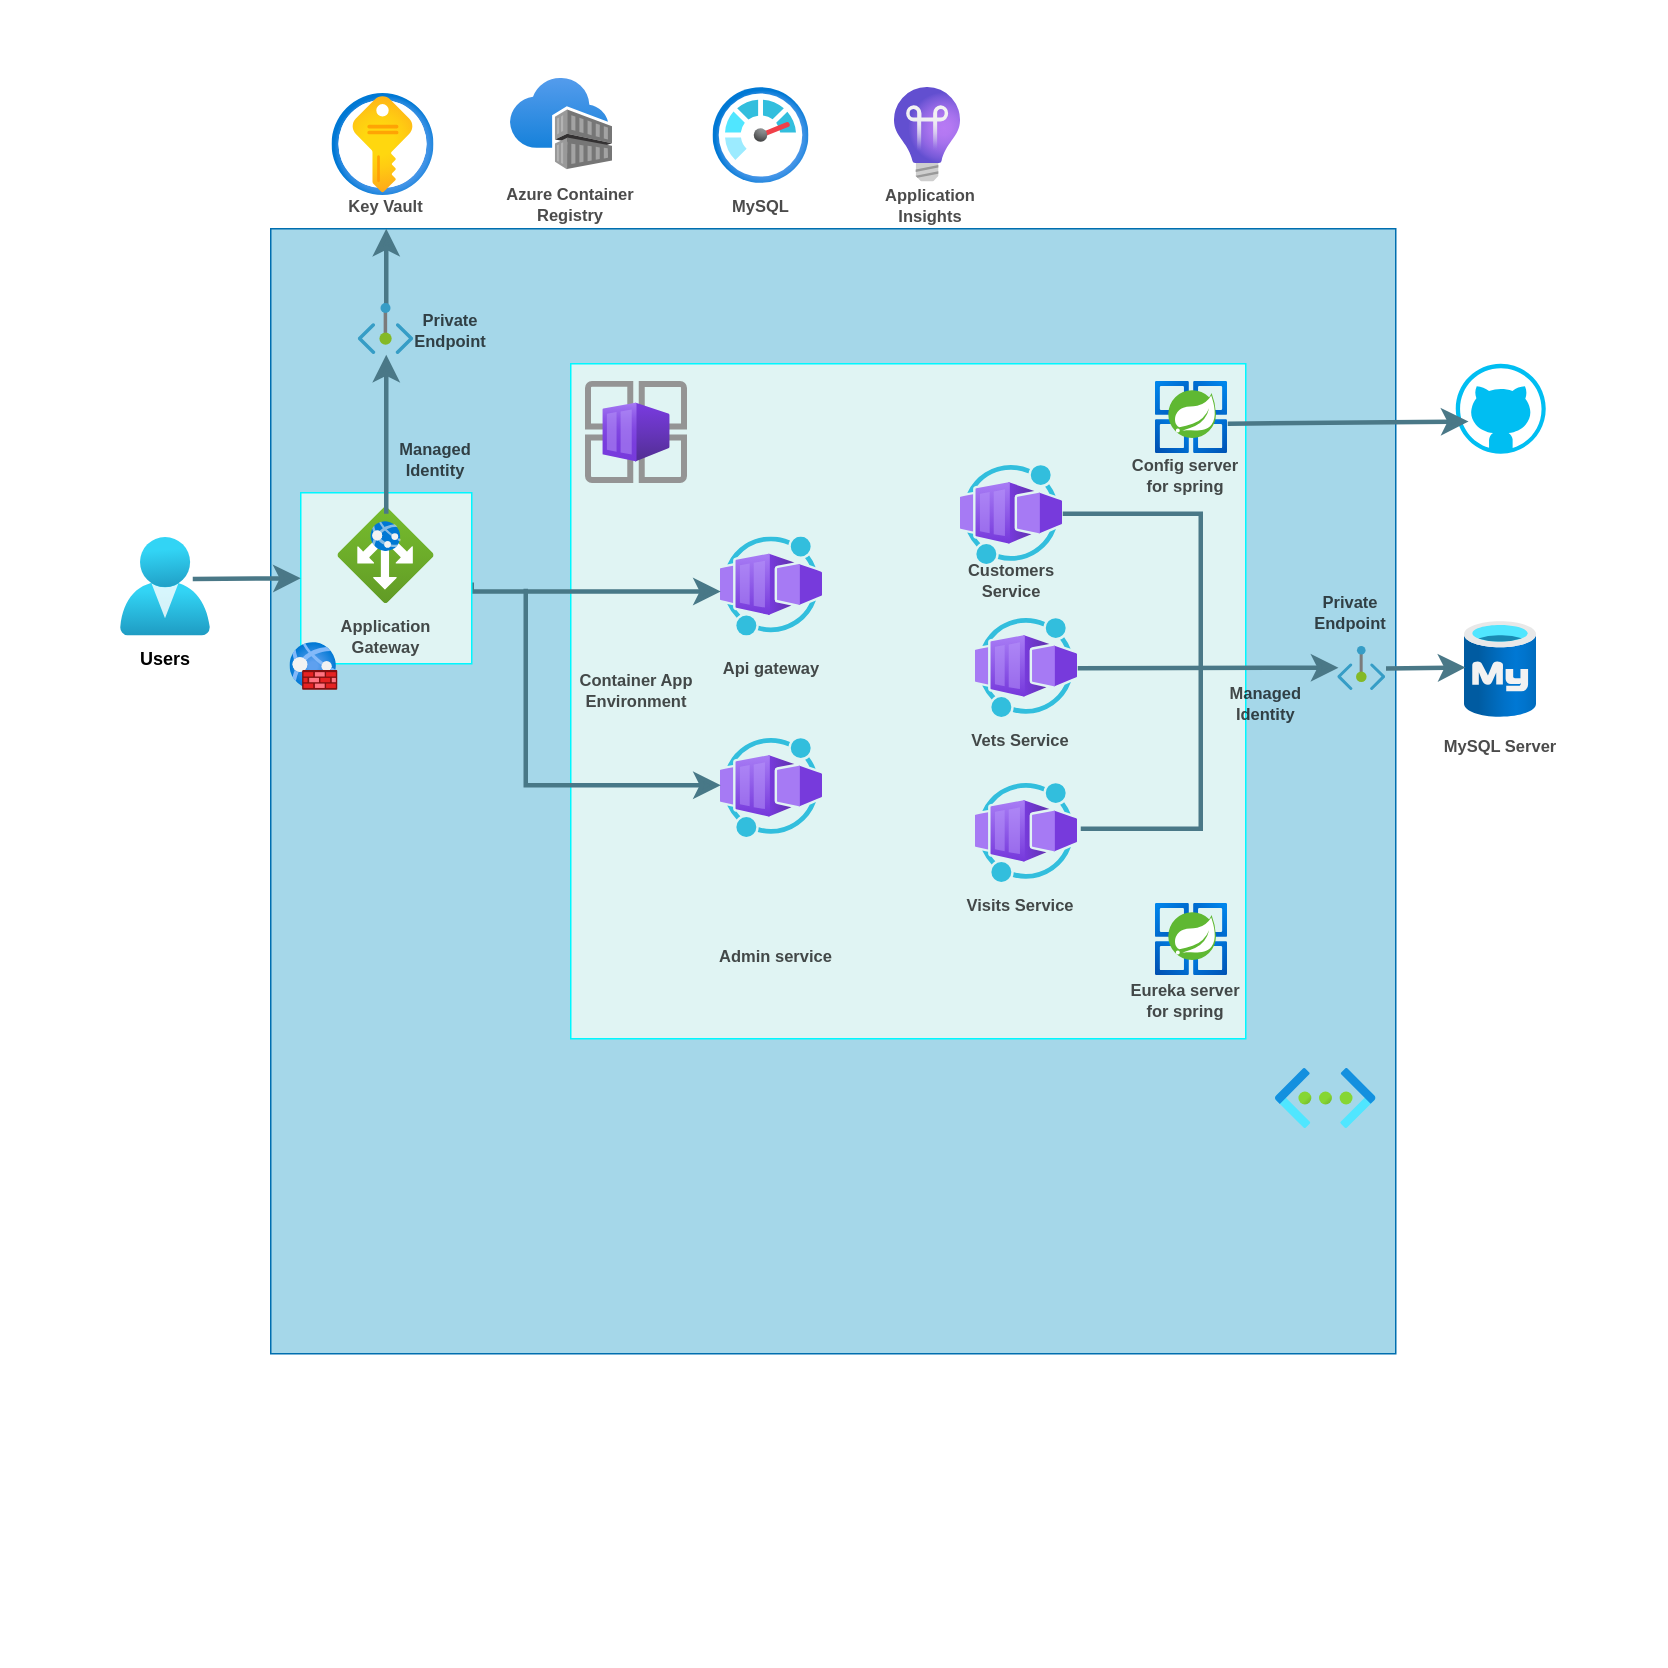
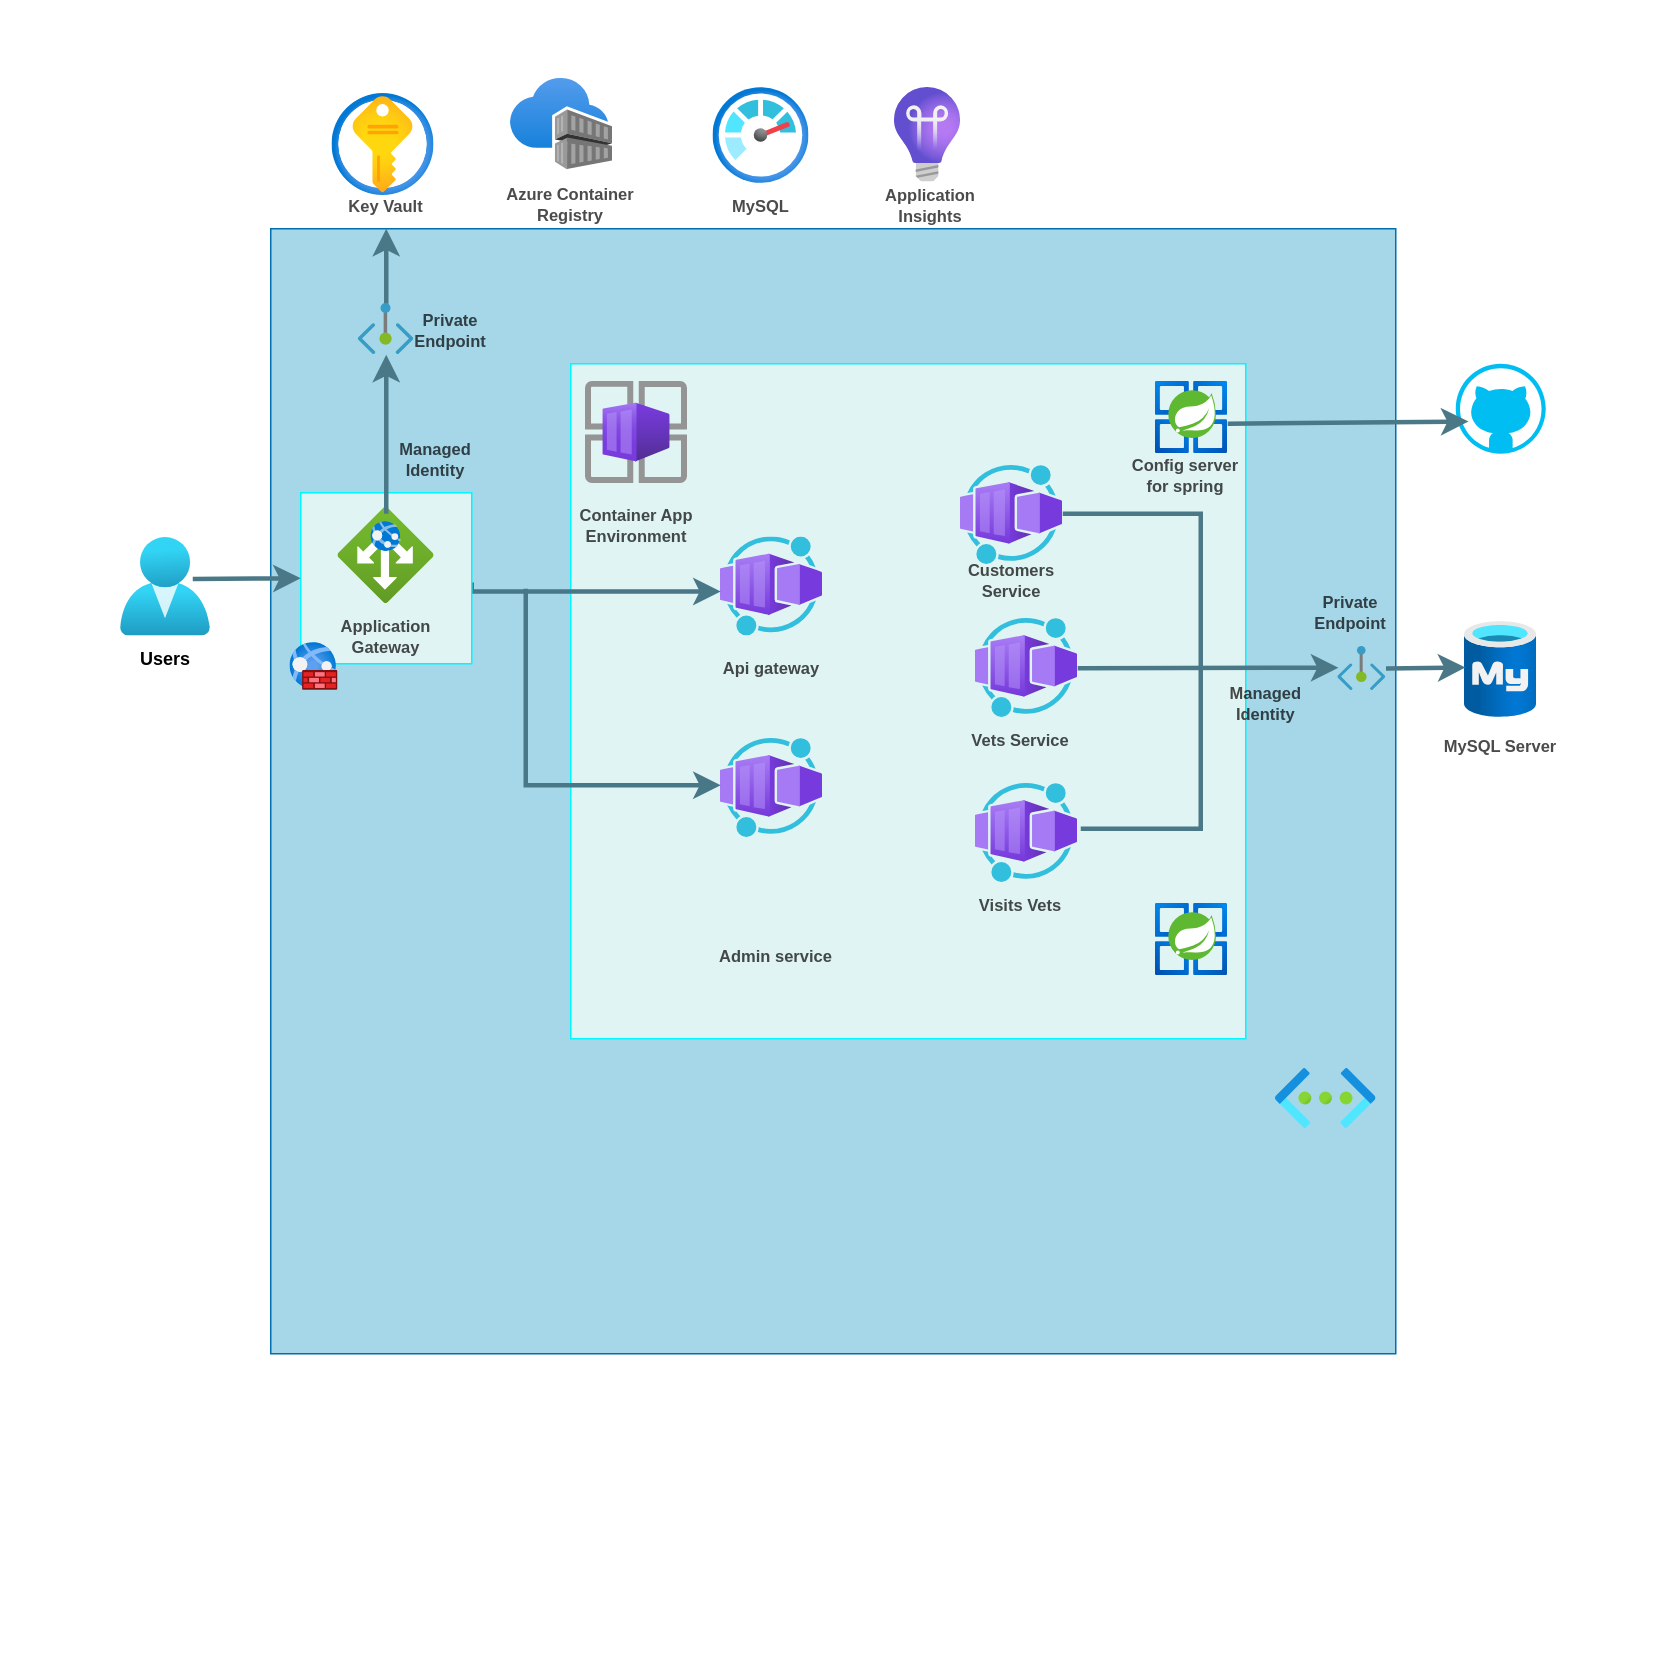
node "Container App Environment": moved (637, 691) -> (637, 526)
node "Visits Service": label "Visits Service" -> "Visits Vets"
node "Eureka server for spring": removed
